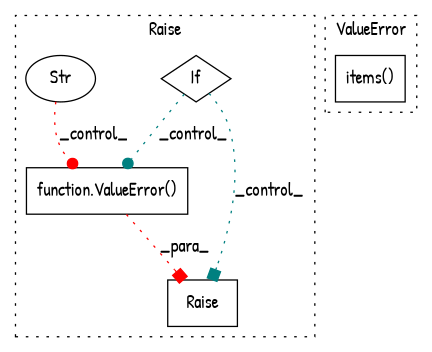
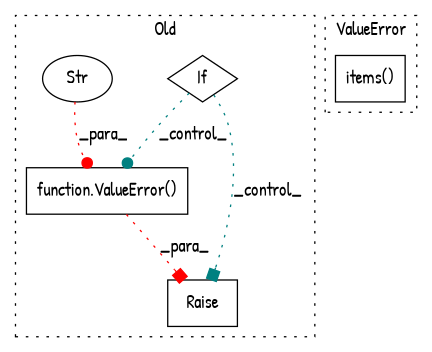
cluster "Raise": label "Raise" -> "Old"
edge "Str" -> "function.ValueError()": label "_control_" -> "_para_"
